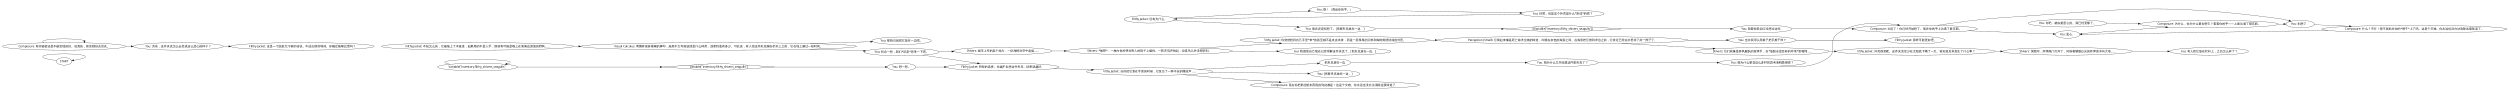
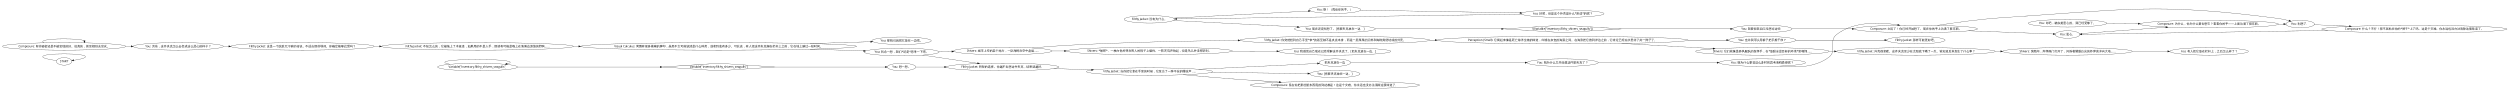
edge "Filthy Jacket: 这是一个肮脏又污秽的传说，不适合那些弱鸡。你确定能够忍受吗？" -> "Filthy Jacket: 不知怎么的，它被拖上了木板道，如果用的不是人手，那就有可能是晚上在海滩边游荡的野狗……": added
edge "Shivers: *啪嗒*。一枚白色炸弹在男人的鞋子上爆炸。一阵咒骂声响起，但是鸟儿并没有听到。" -> "Filthy Jacket: 你突然想到自己手里*拿*的甚至都不是夹克本身，而是一层厚厚的沉料和海鸥粪便结成的外壳。": now "Shivers: 城市上空的某个地方，一队海鸥在空中盘旋……" -> "Filthy Jacket: 你突然想到自己手里*拿*的甚至都不是夹克本身，而是一层厚厚的沉料和海鸥粪便结成的外壳。"
